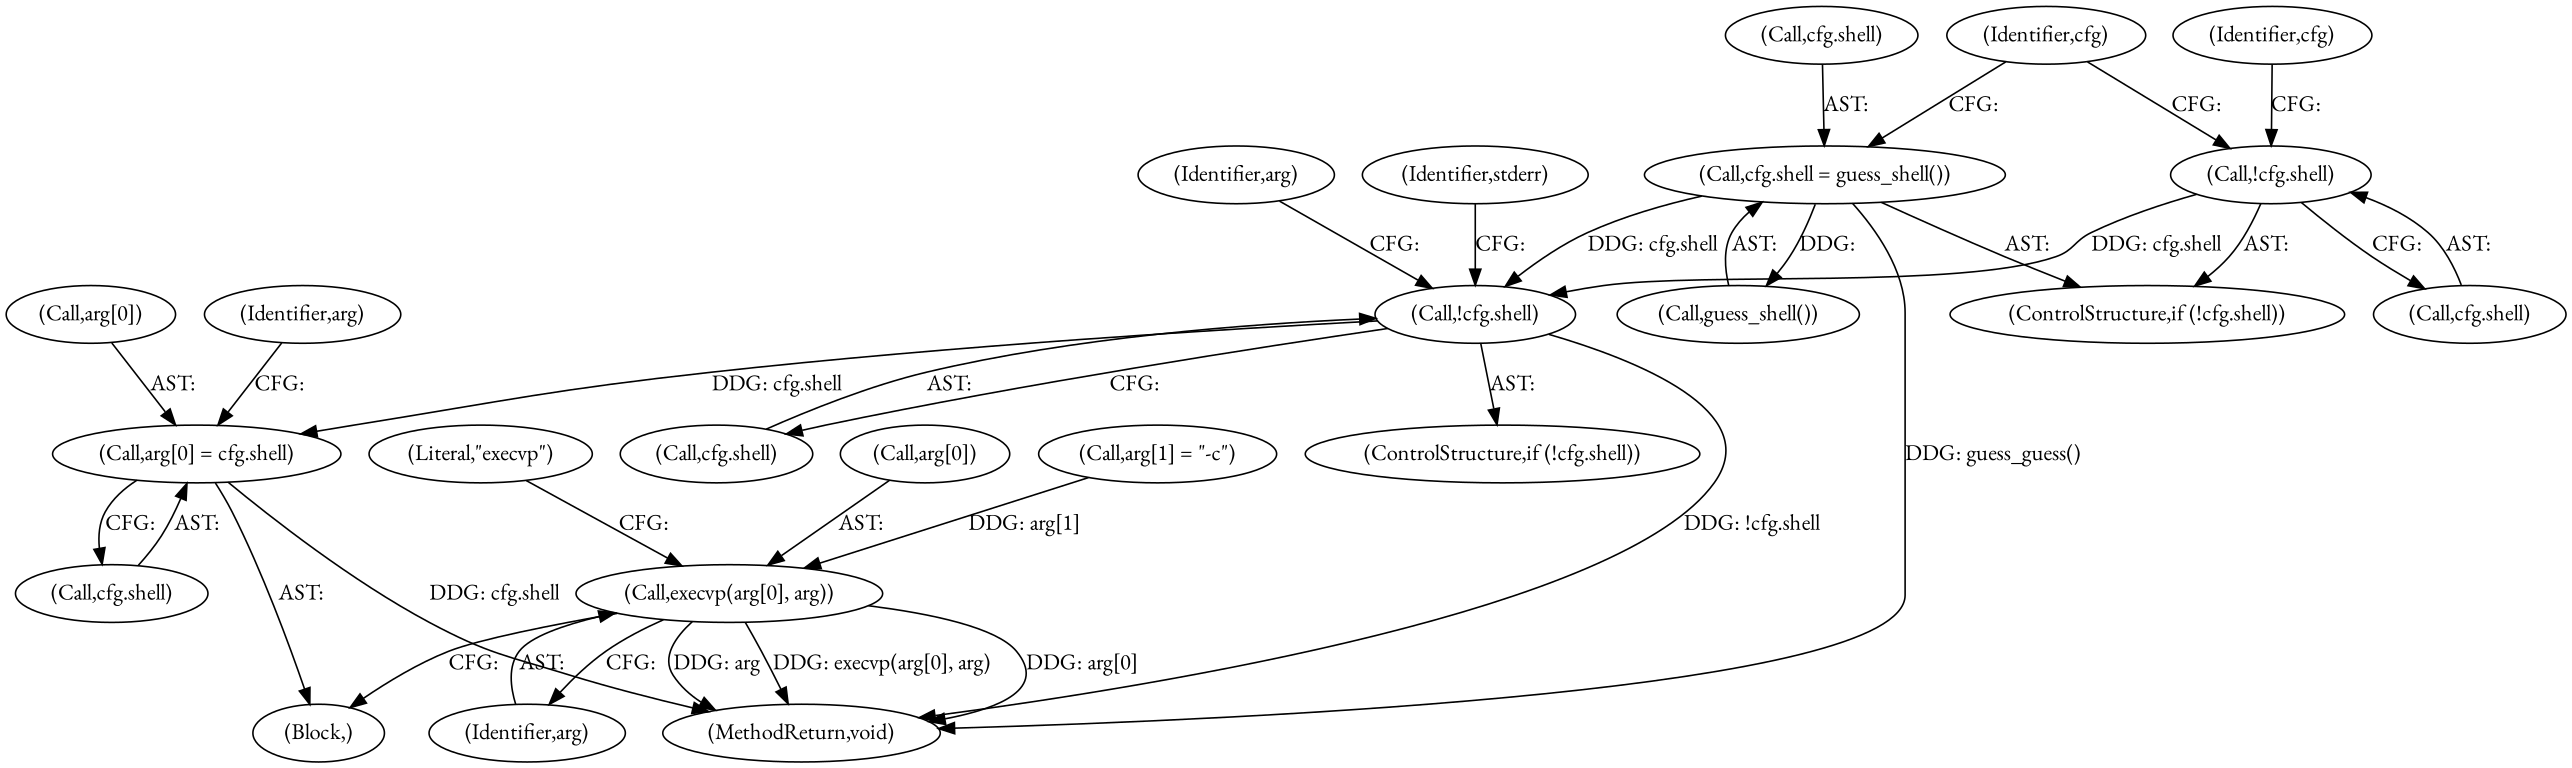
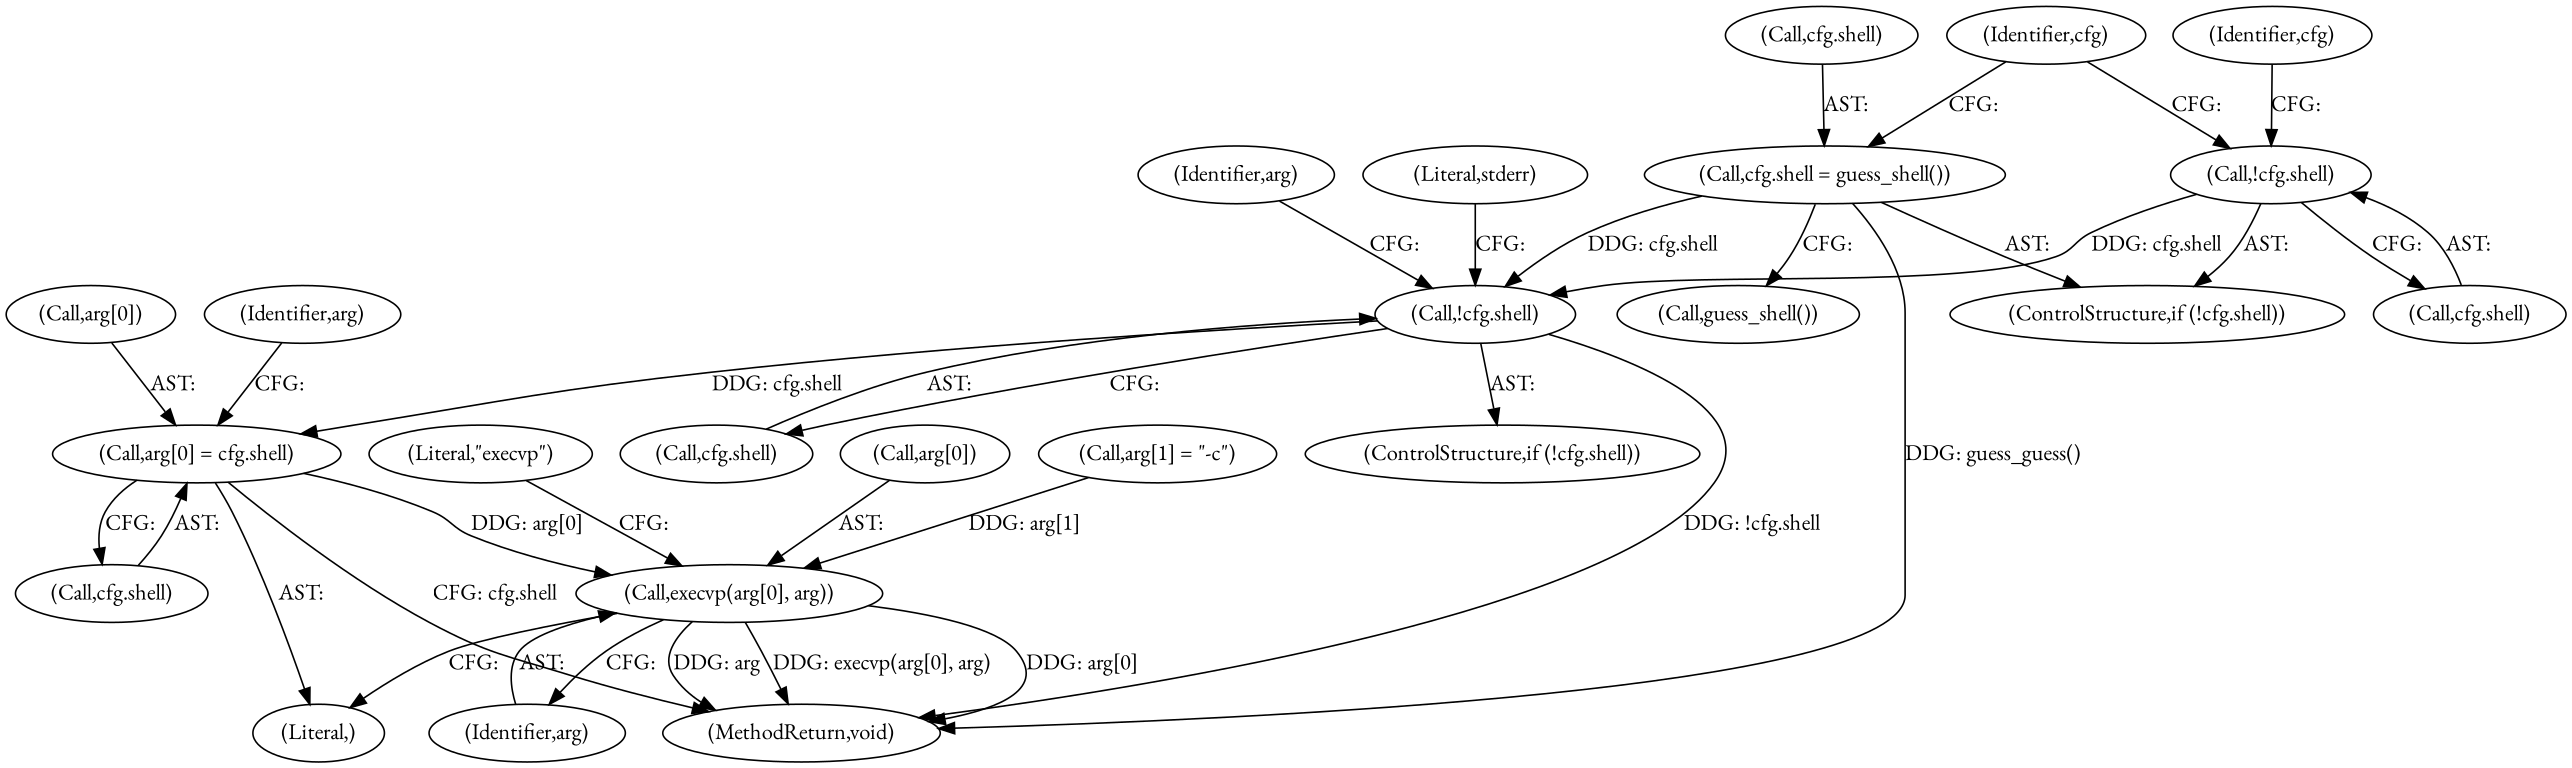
node "(Identifier,stderr)": label "(Identifier,stderr)" -> "(Literal,stderr)"
edge "(Call,guess_shell())" -> "(Call,cfg.shell = guess_shell())": removed, label "AST:"
edge "(Call,cfg.shell = guess_shell())" -> "(Call,guess_shell())": label "DDG: " -> "CFG: "
edge "(Call,arg[0] = cfg.shell)" -> "(Call,execvp(arg[0], arg))": added, label "DDG: arg[0]"
edge "(Call,arg[0] = cfg.shell)" -> "(MethodReturn,void)": label "DDG: cfg.shell" -> "CFG: cfg.shell"
node "(Block,)": label "(Block,)" -> "(Literal,)"
